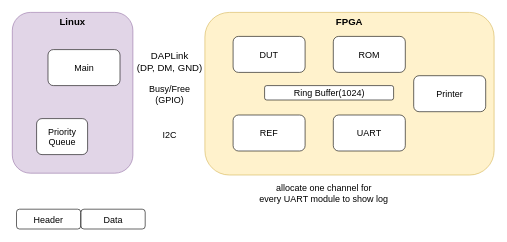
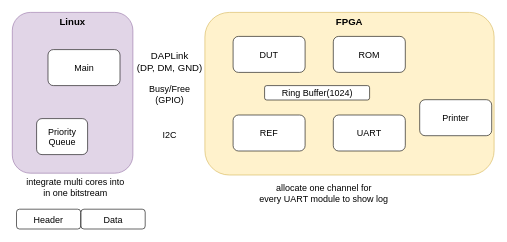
node "Ring Buffer(1024)": size 129x14 -> 105x14
node "Printer": moved (450, 94) -> (456, 118)
node "integrate multi cores into in one bitstream": added
